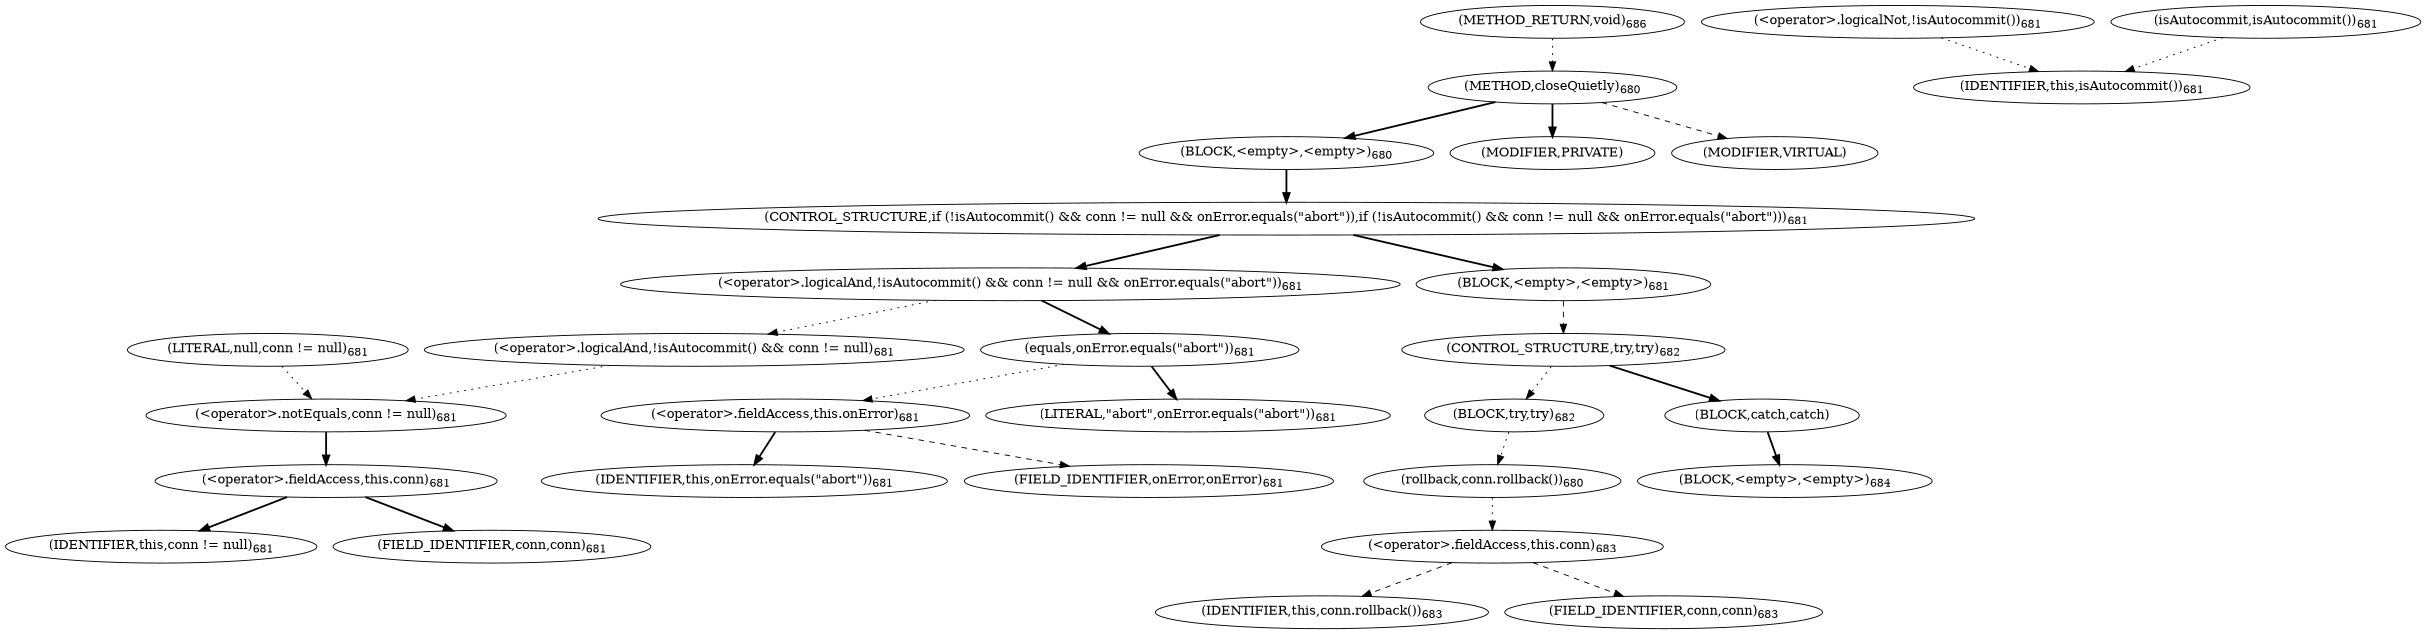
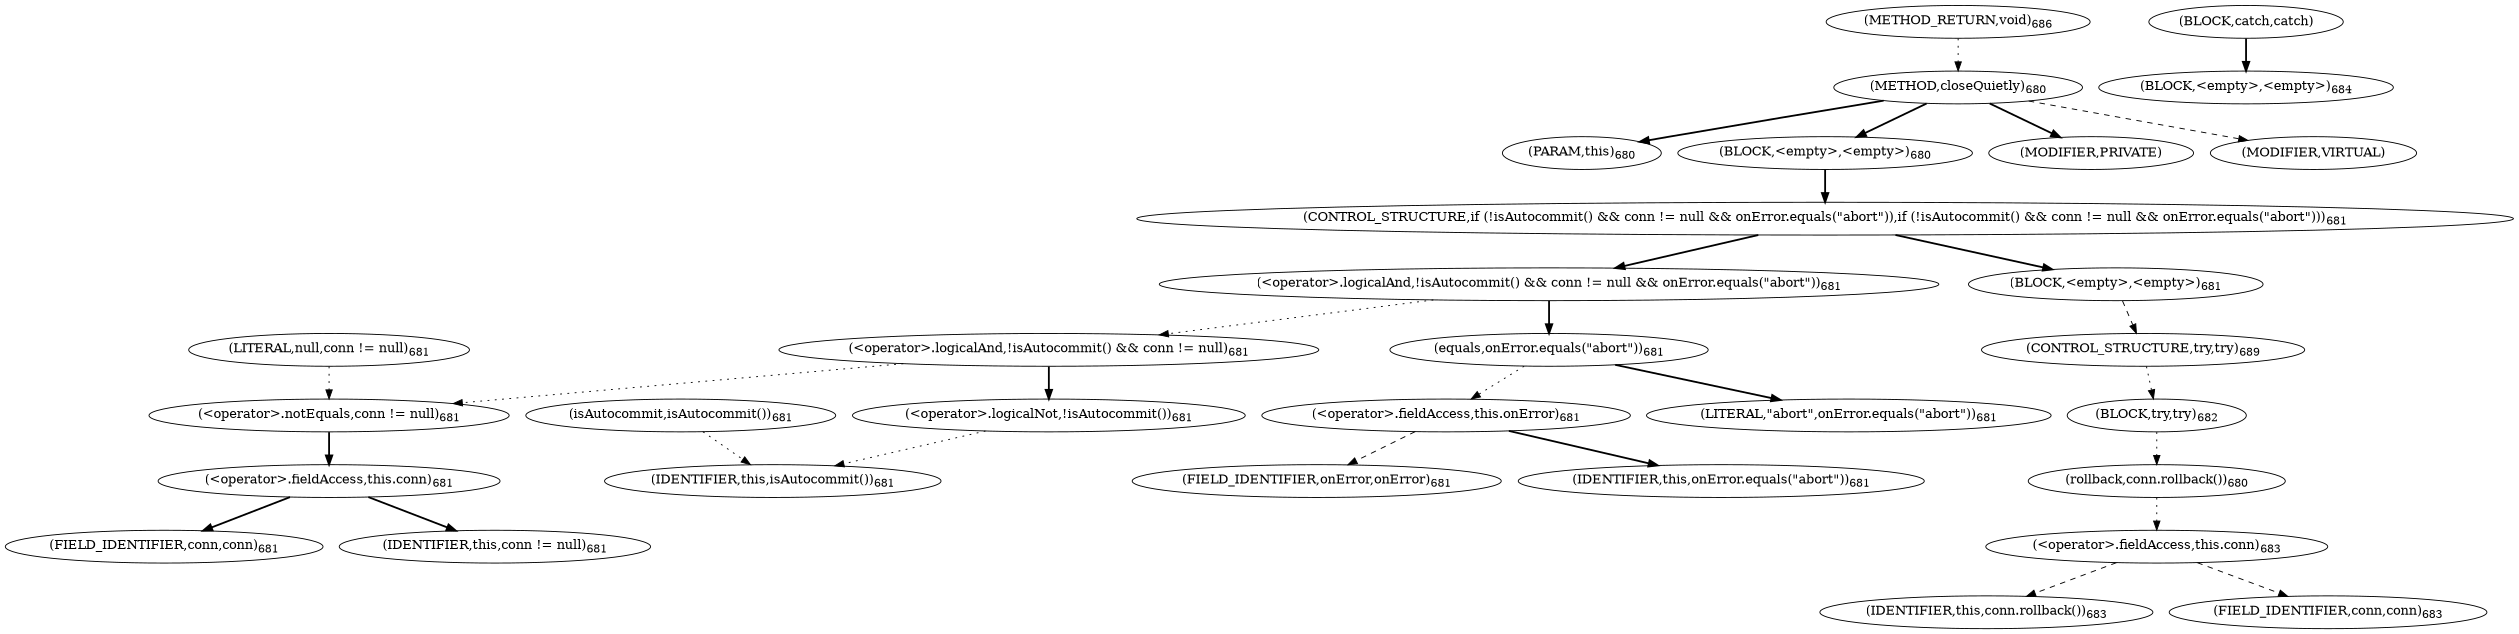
node "(PARAM,this)": added
node "(CONTROL_STRUCTURE,try,try)": text "682" -> "689"
edge "(<operator>.logicalAnd,!isAutocommit() && conn != null)" -> "(<operator>.logicalNot,!isAutocommit())": added
edge "(CONTROL_STRUCTURE,try,try)" -> "(BLOCK,catch,catch)": removed
